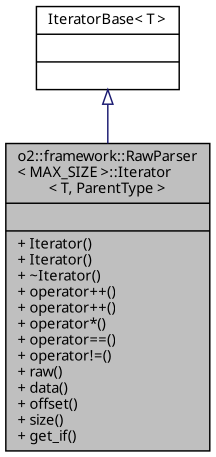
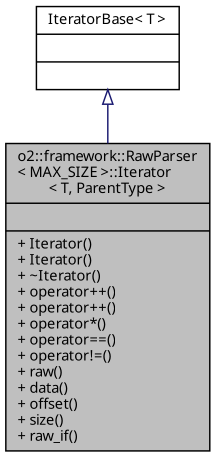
node "o2::framework::RawParser": text "+ get_if()" -> "+ raw_if()"
